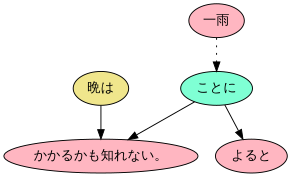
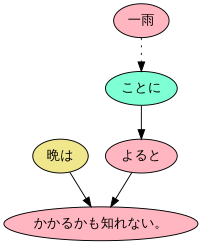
edge "ことに" -> "かかるかも知れない。": now "よると" -> "かかるかも知れない。"
